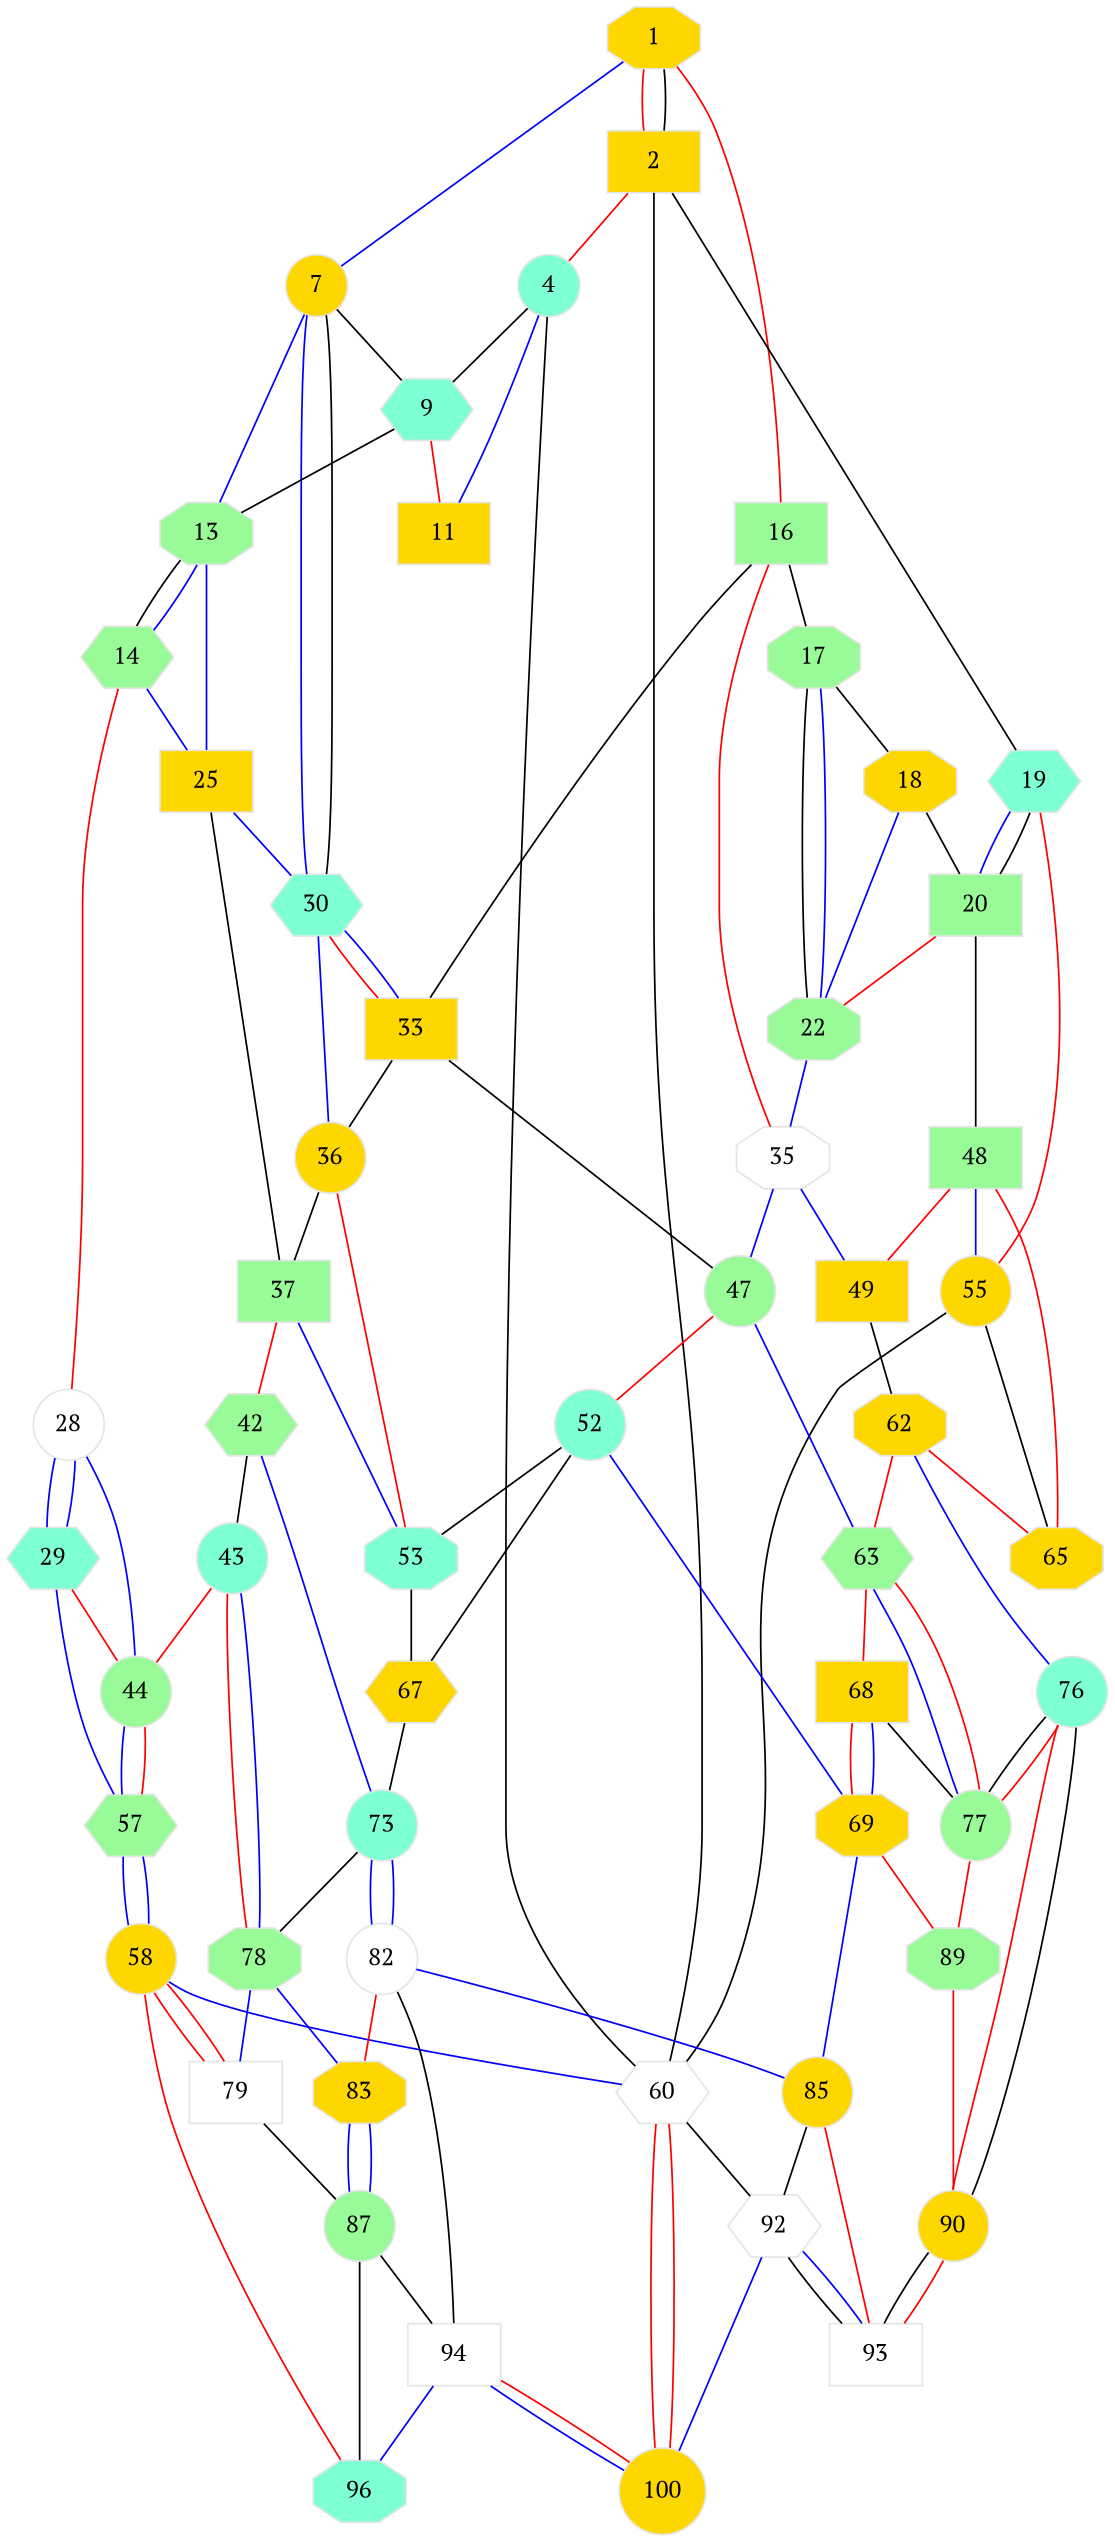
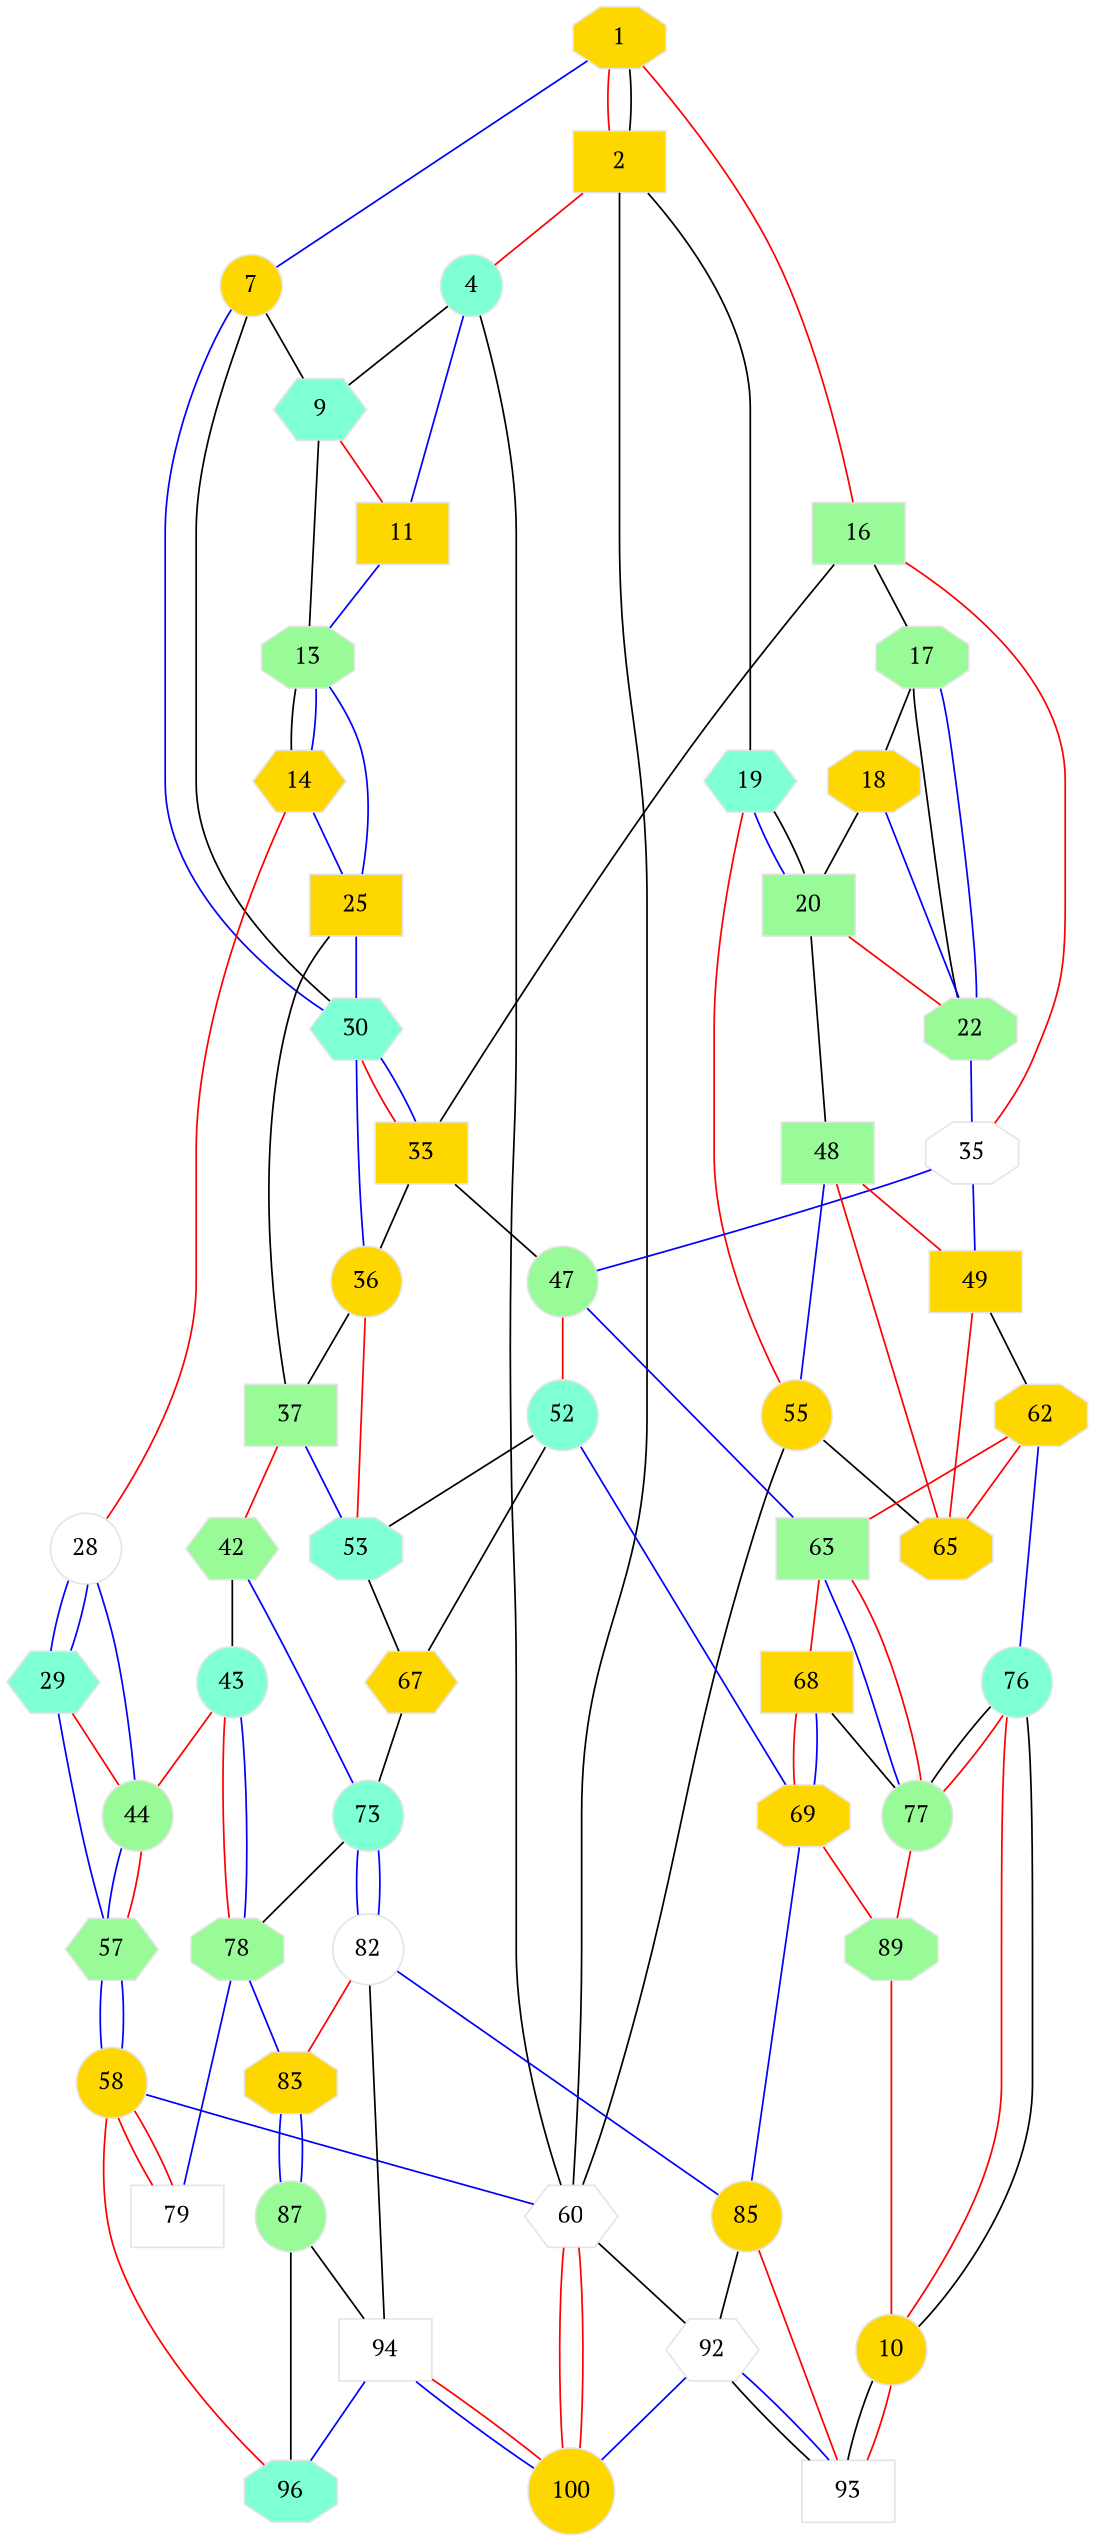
edge "7" -- "13": now "11" -- "13"
node "14": fillcolor palegreen -> gold
edge "49" -- "65": added
node "63": shape hexagon -> box
edge "79" -- "87": removed
node "90": label "90" -> "10"
